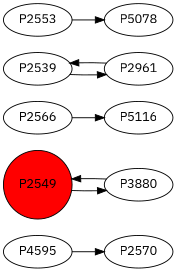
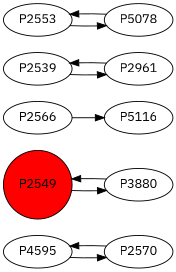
edge "P5078" -> "P2553": added
edge "P2570" -> "P4595": added
